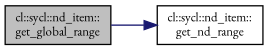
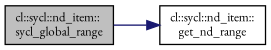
node "cl::sycl::nd_item:: get_global_range": label "cl::sycl::nd_item:: get_global_range" -> "cl::sycl::nd_item:: sycl_global_range"
